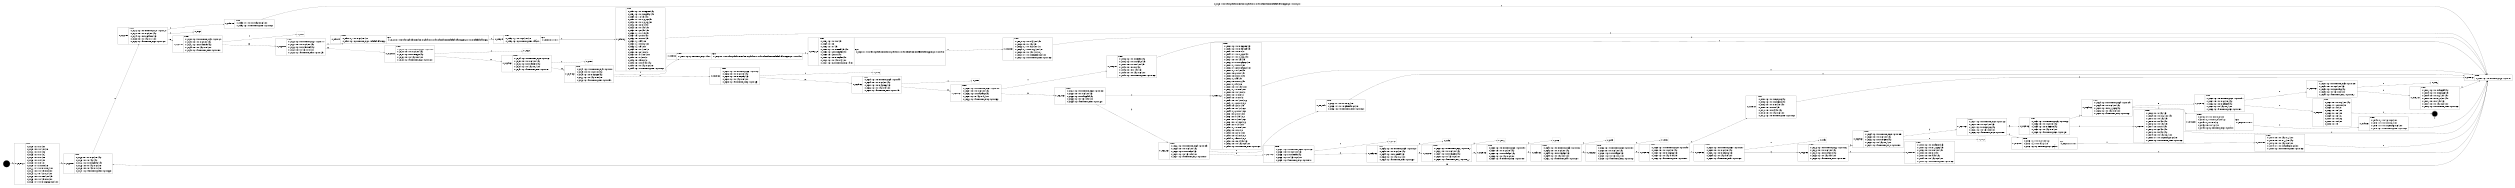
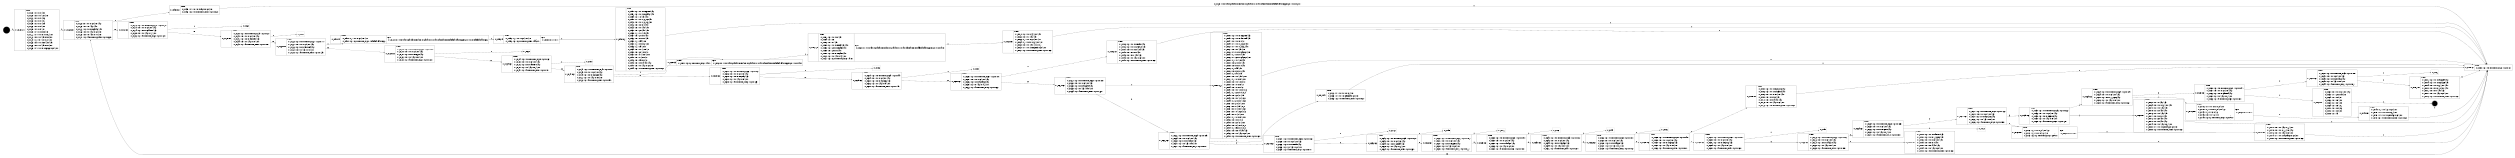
edge "0x401476 [22]" -> "0x401983 [12]": now "0x40145f [23]" -> "0x401983 [12]"
